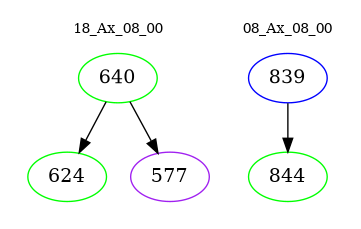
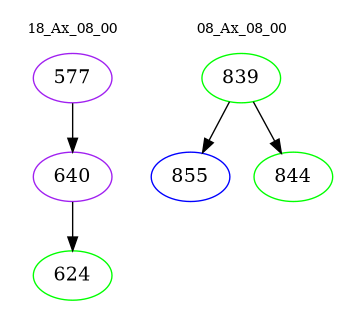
node "640": color green -> purple
node "839": color blue -> green
edge "640" -> "577": reversed
node "855": added
